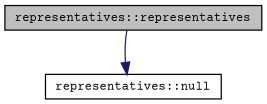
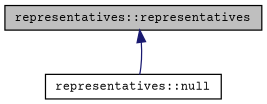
edge "representatives::representatives" -> "representatives::null": reversed
